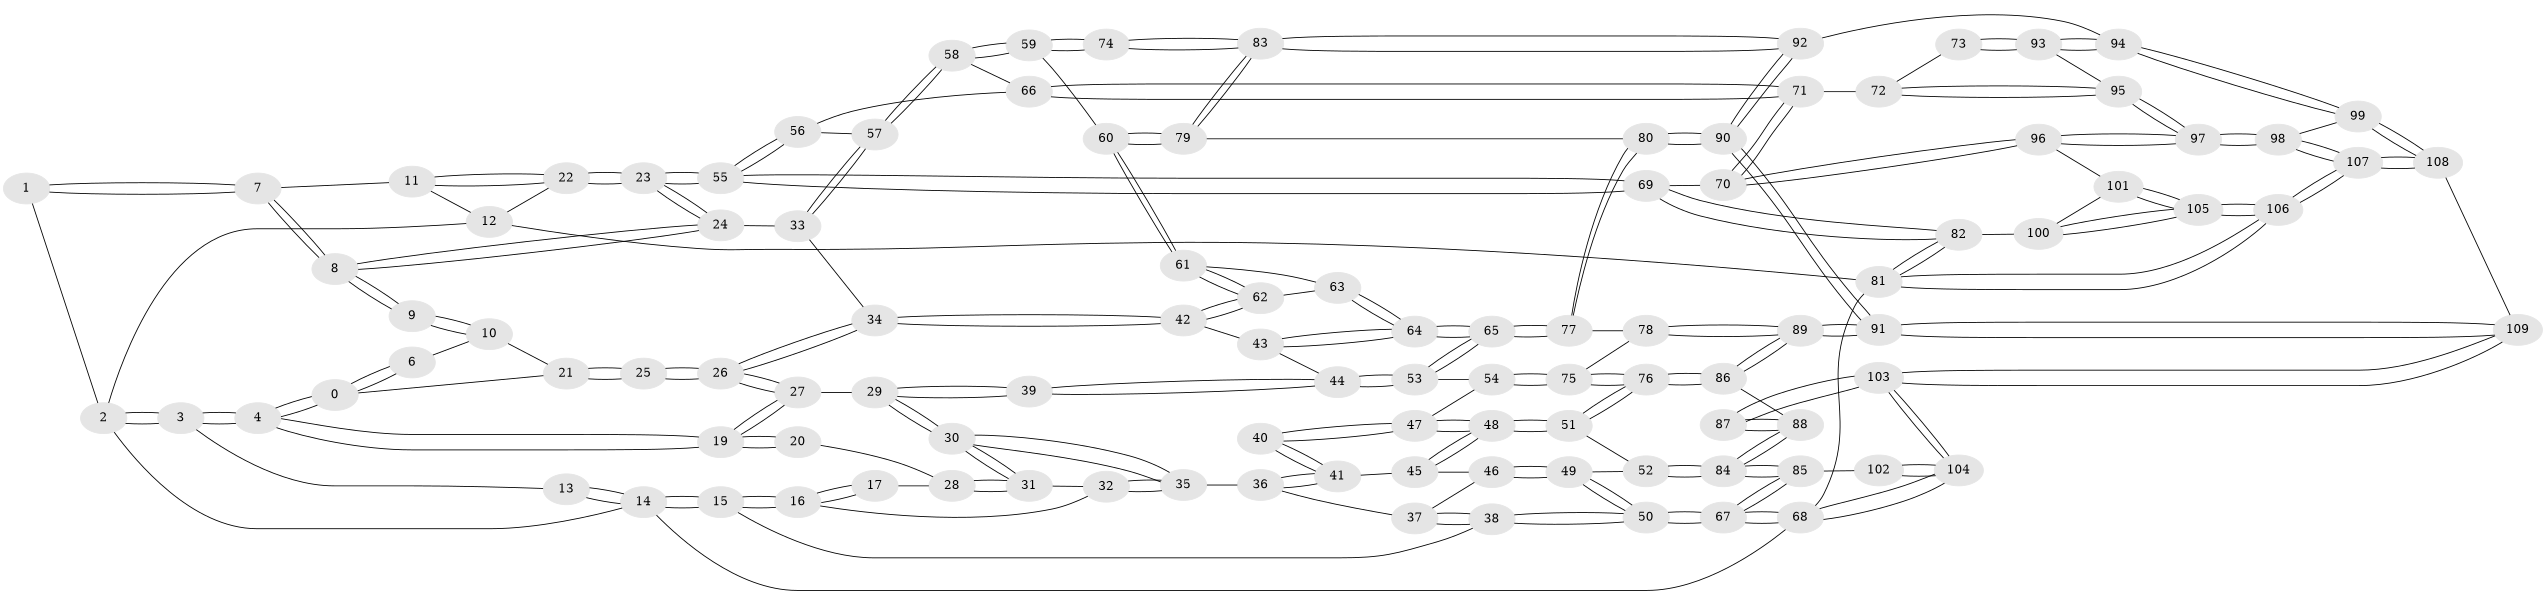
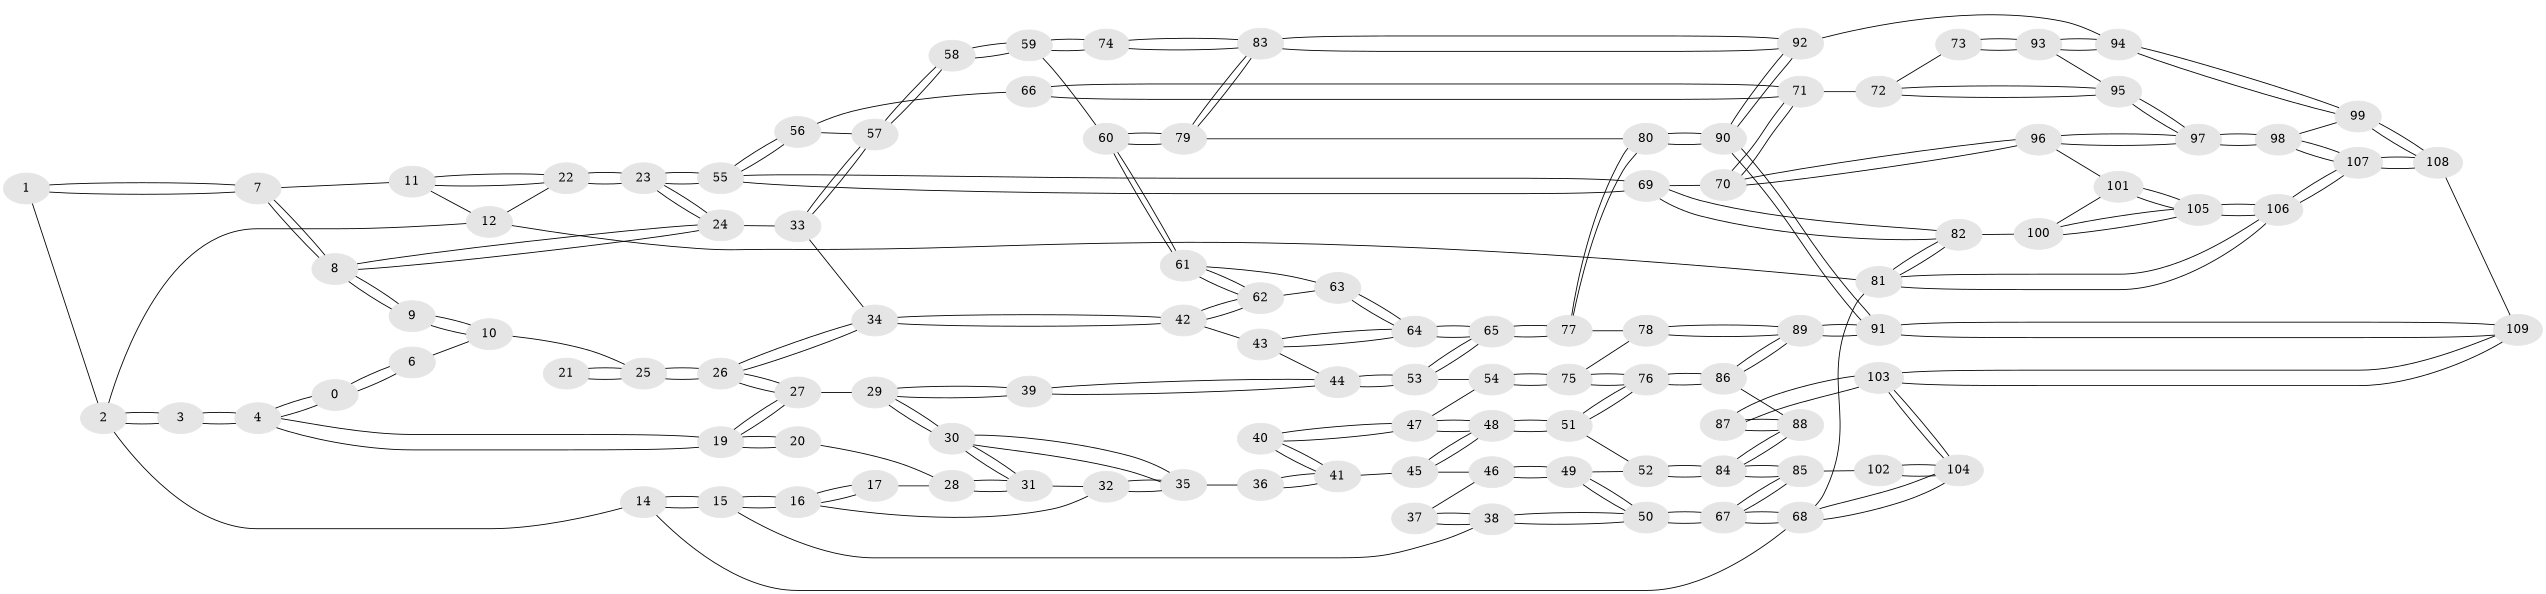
edge "58" -- "66": removed
edge "10" -- "21": now "10" -- "25"
edge "21" -- "0": removed
node "13": removed
edge "36" -- "37": removed
